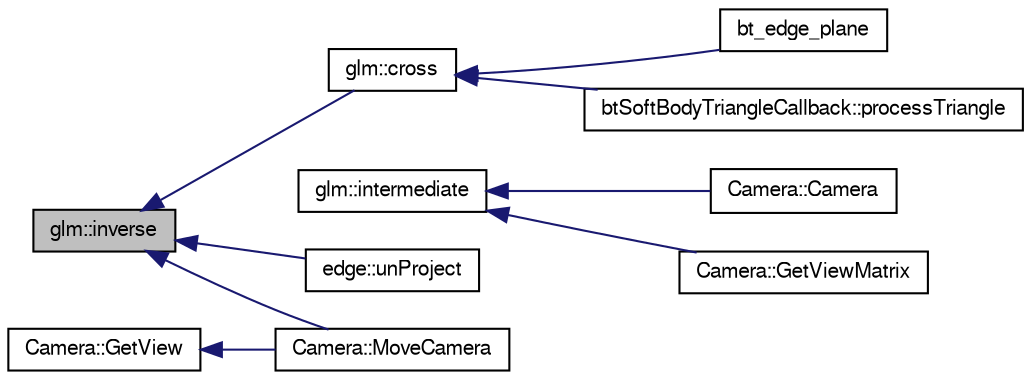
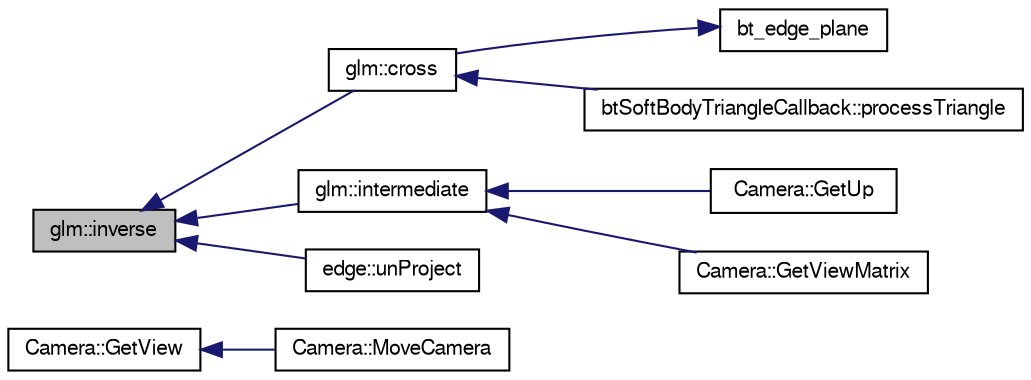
edge "bt_edge_plane" -> "glm::cross": reversed
node "Camera::Camera": label "Camera::Camera" -> "Camera::GetUp"
edge "Camera::MoveCamera" -> "glm::inverse": now "glm::intermediate" -> "glm::inverse"
